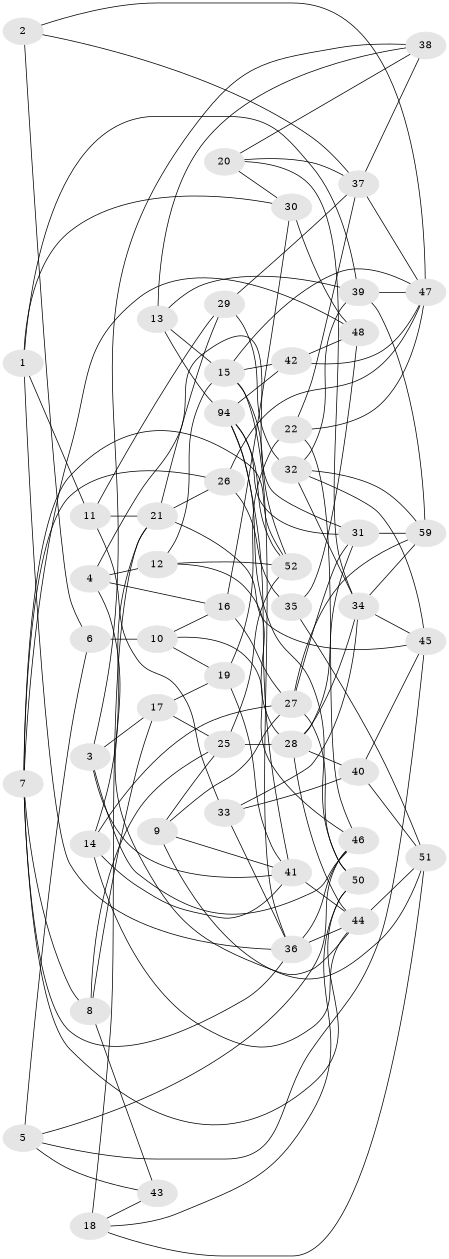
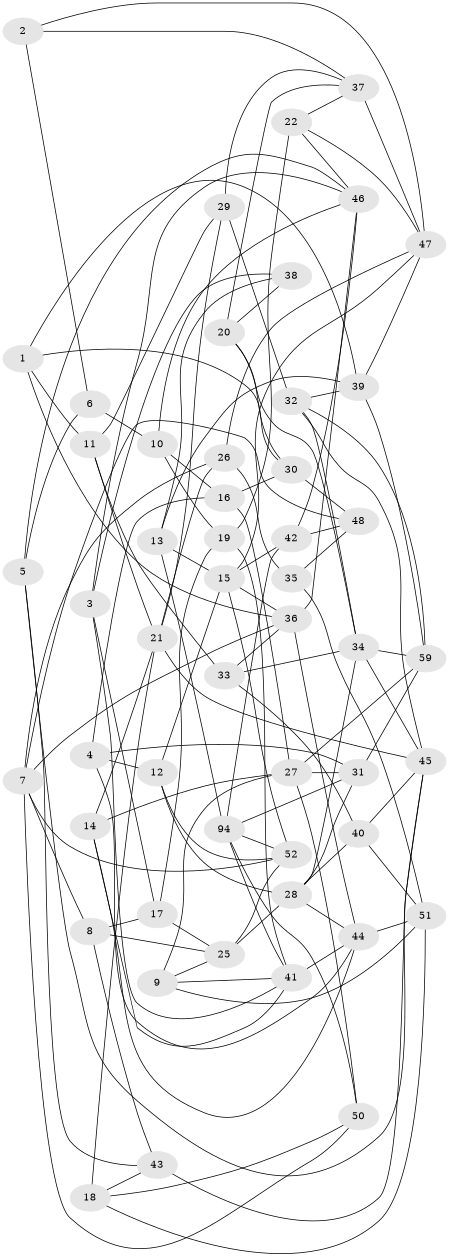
edge "38" -- "37": removed
edge "47" -- "42": now "46" -- "42"
edge "45" -- "43": added
